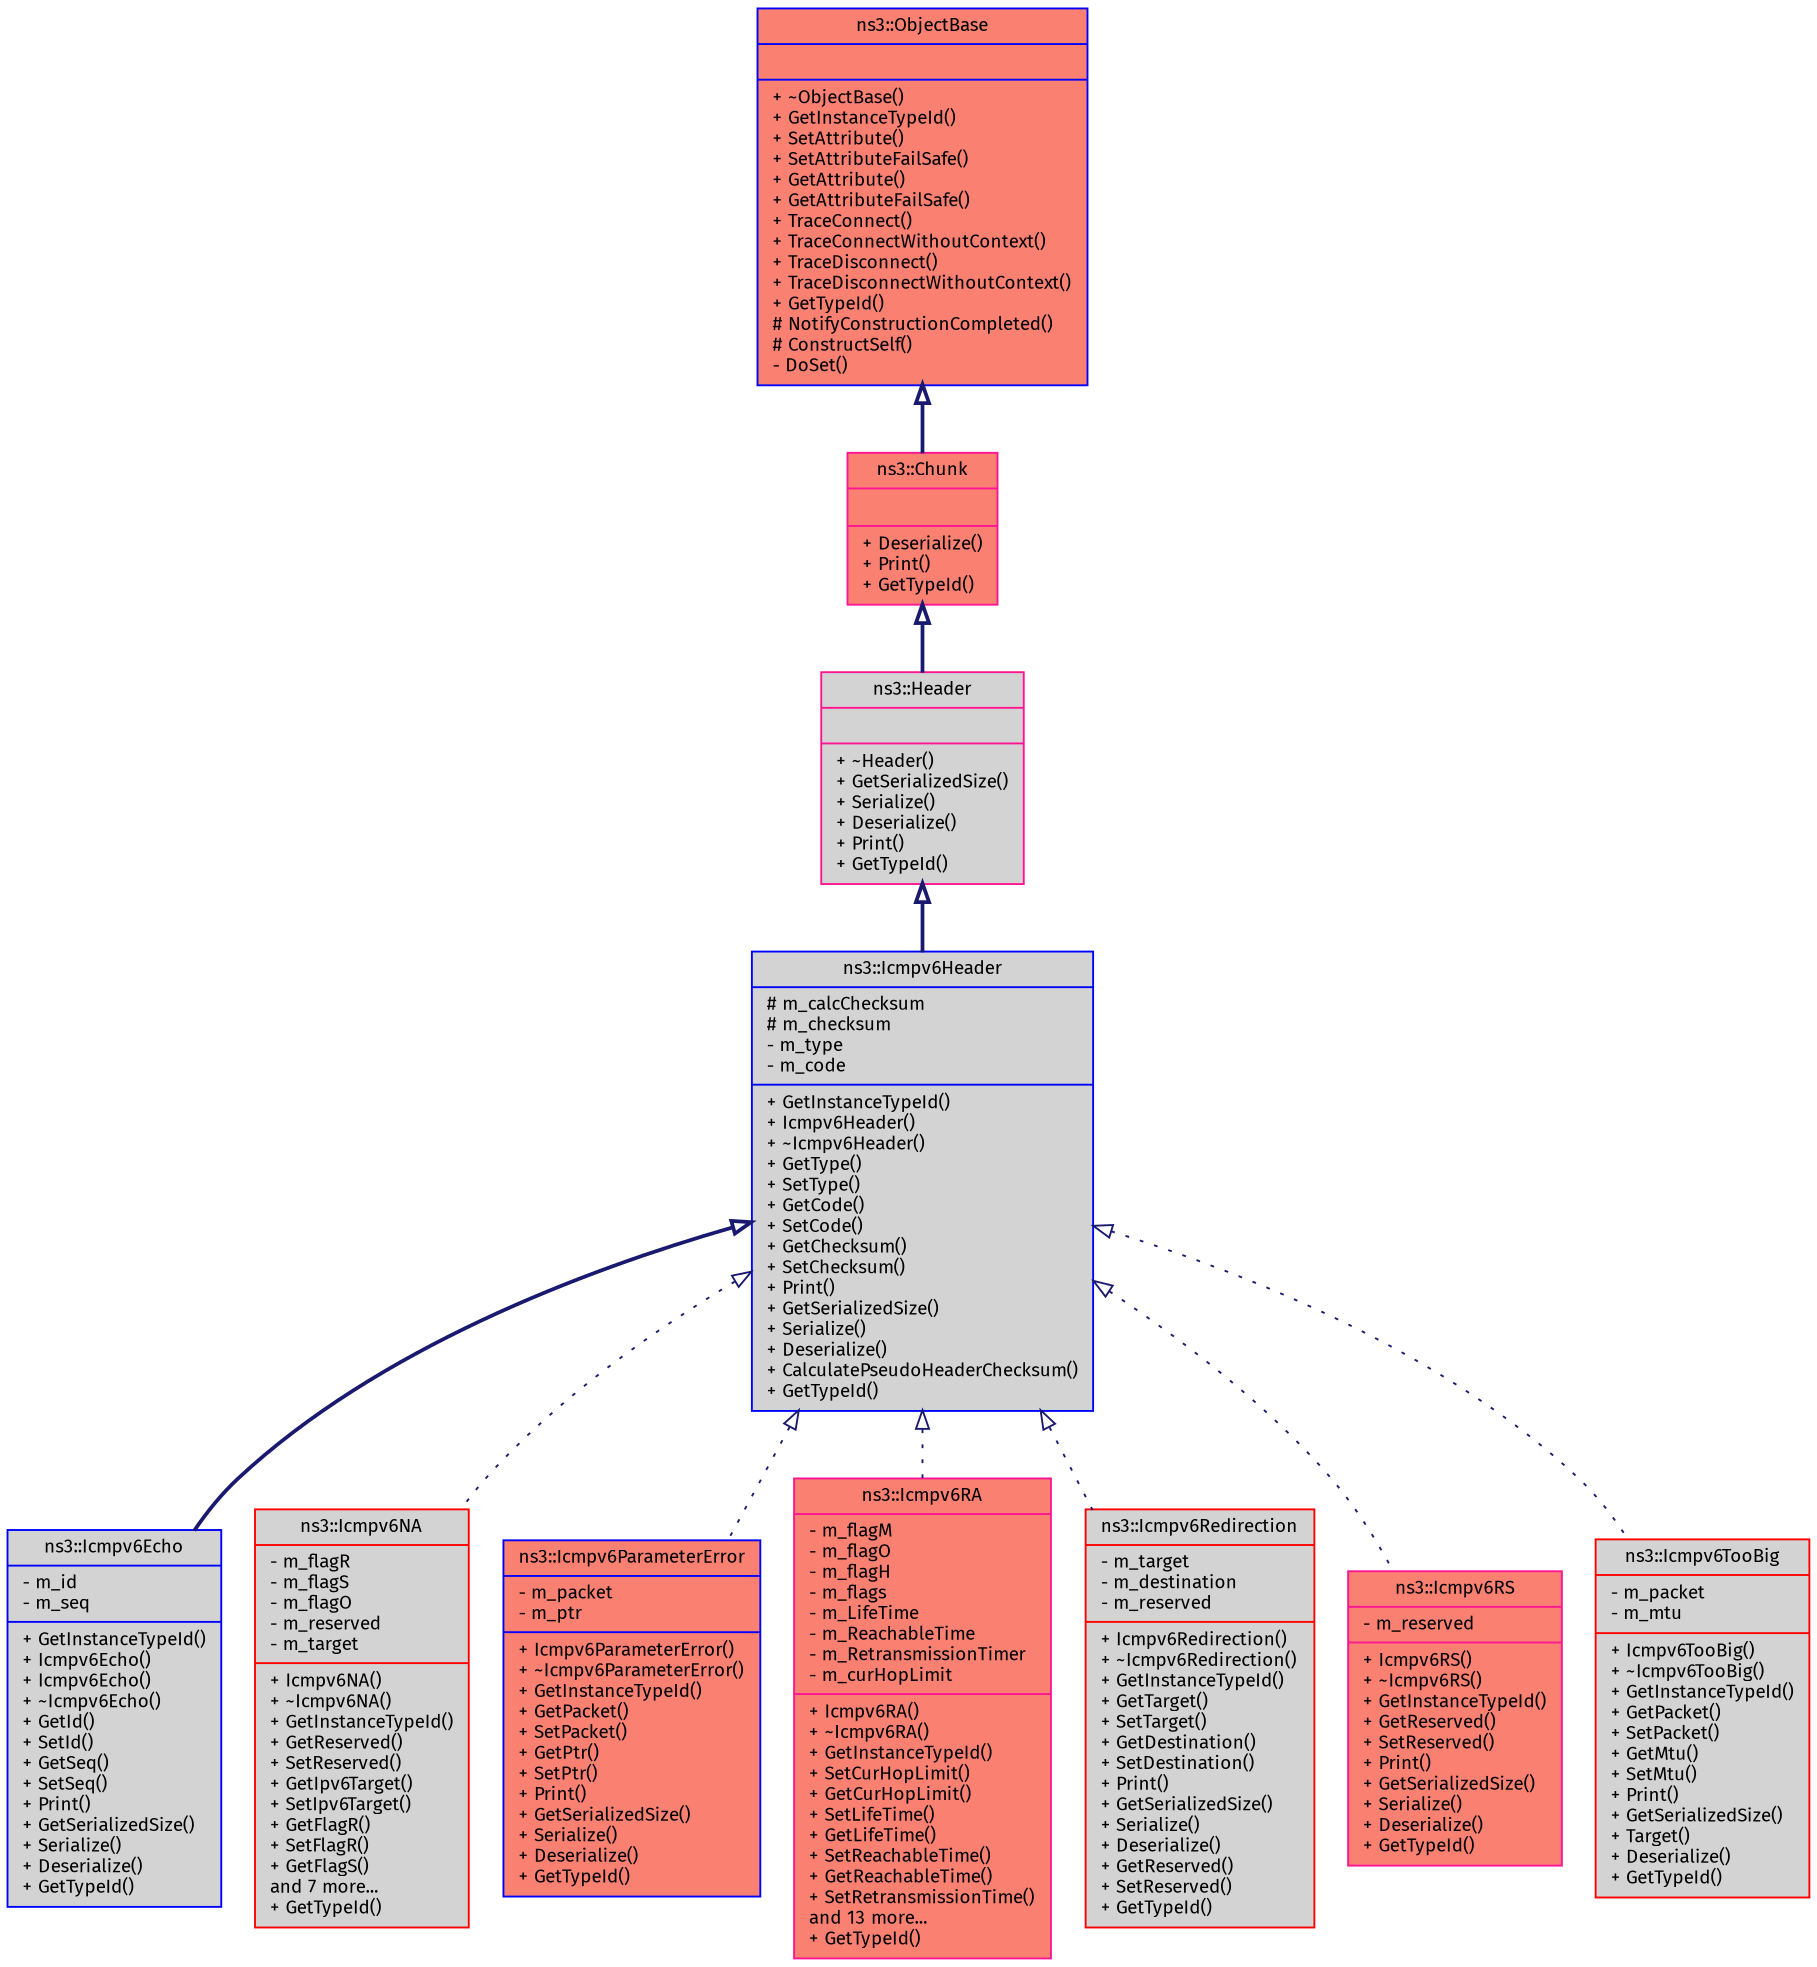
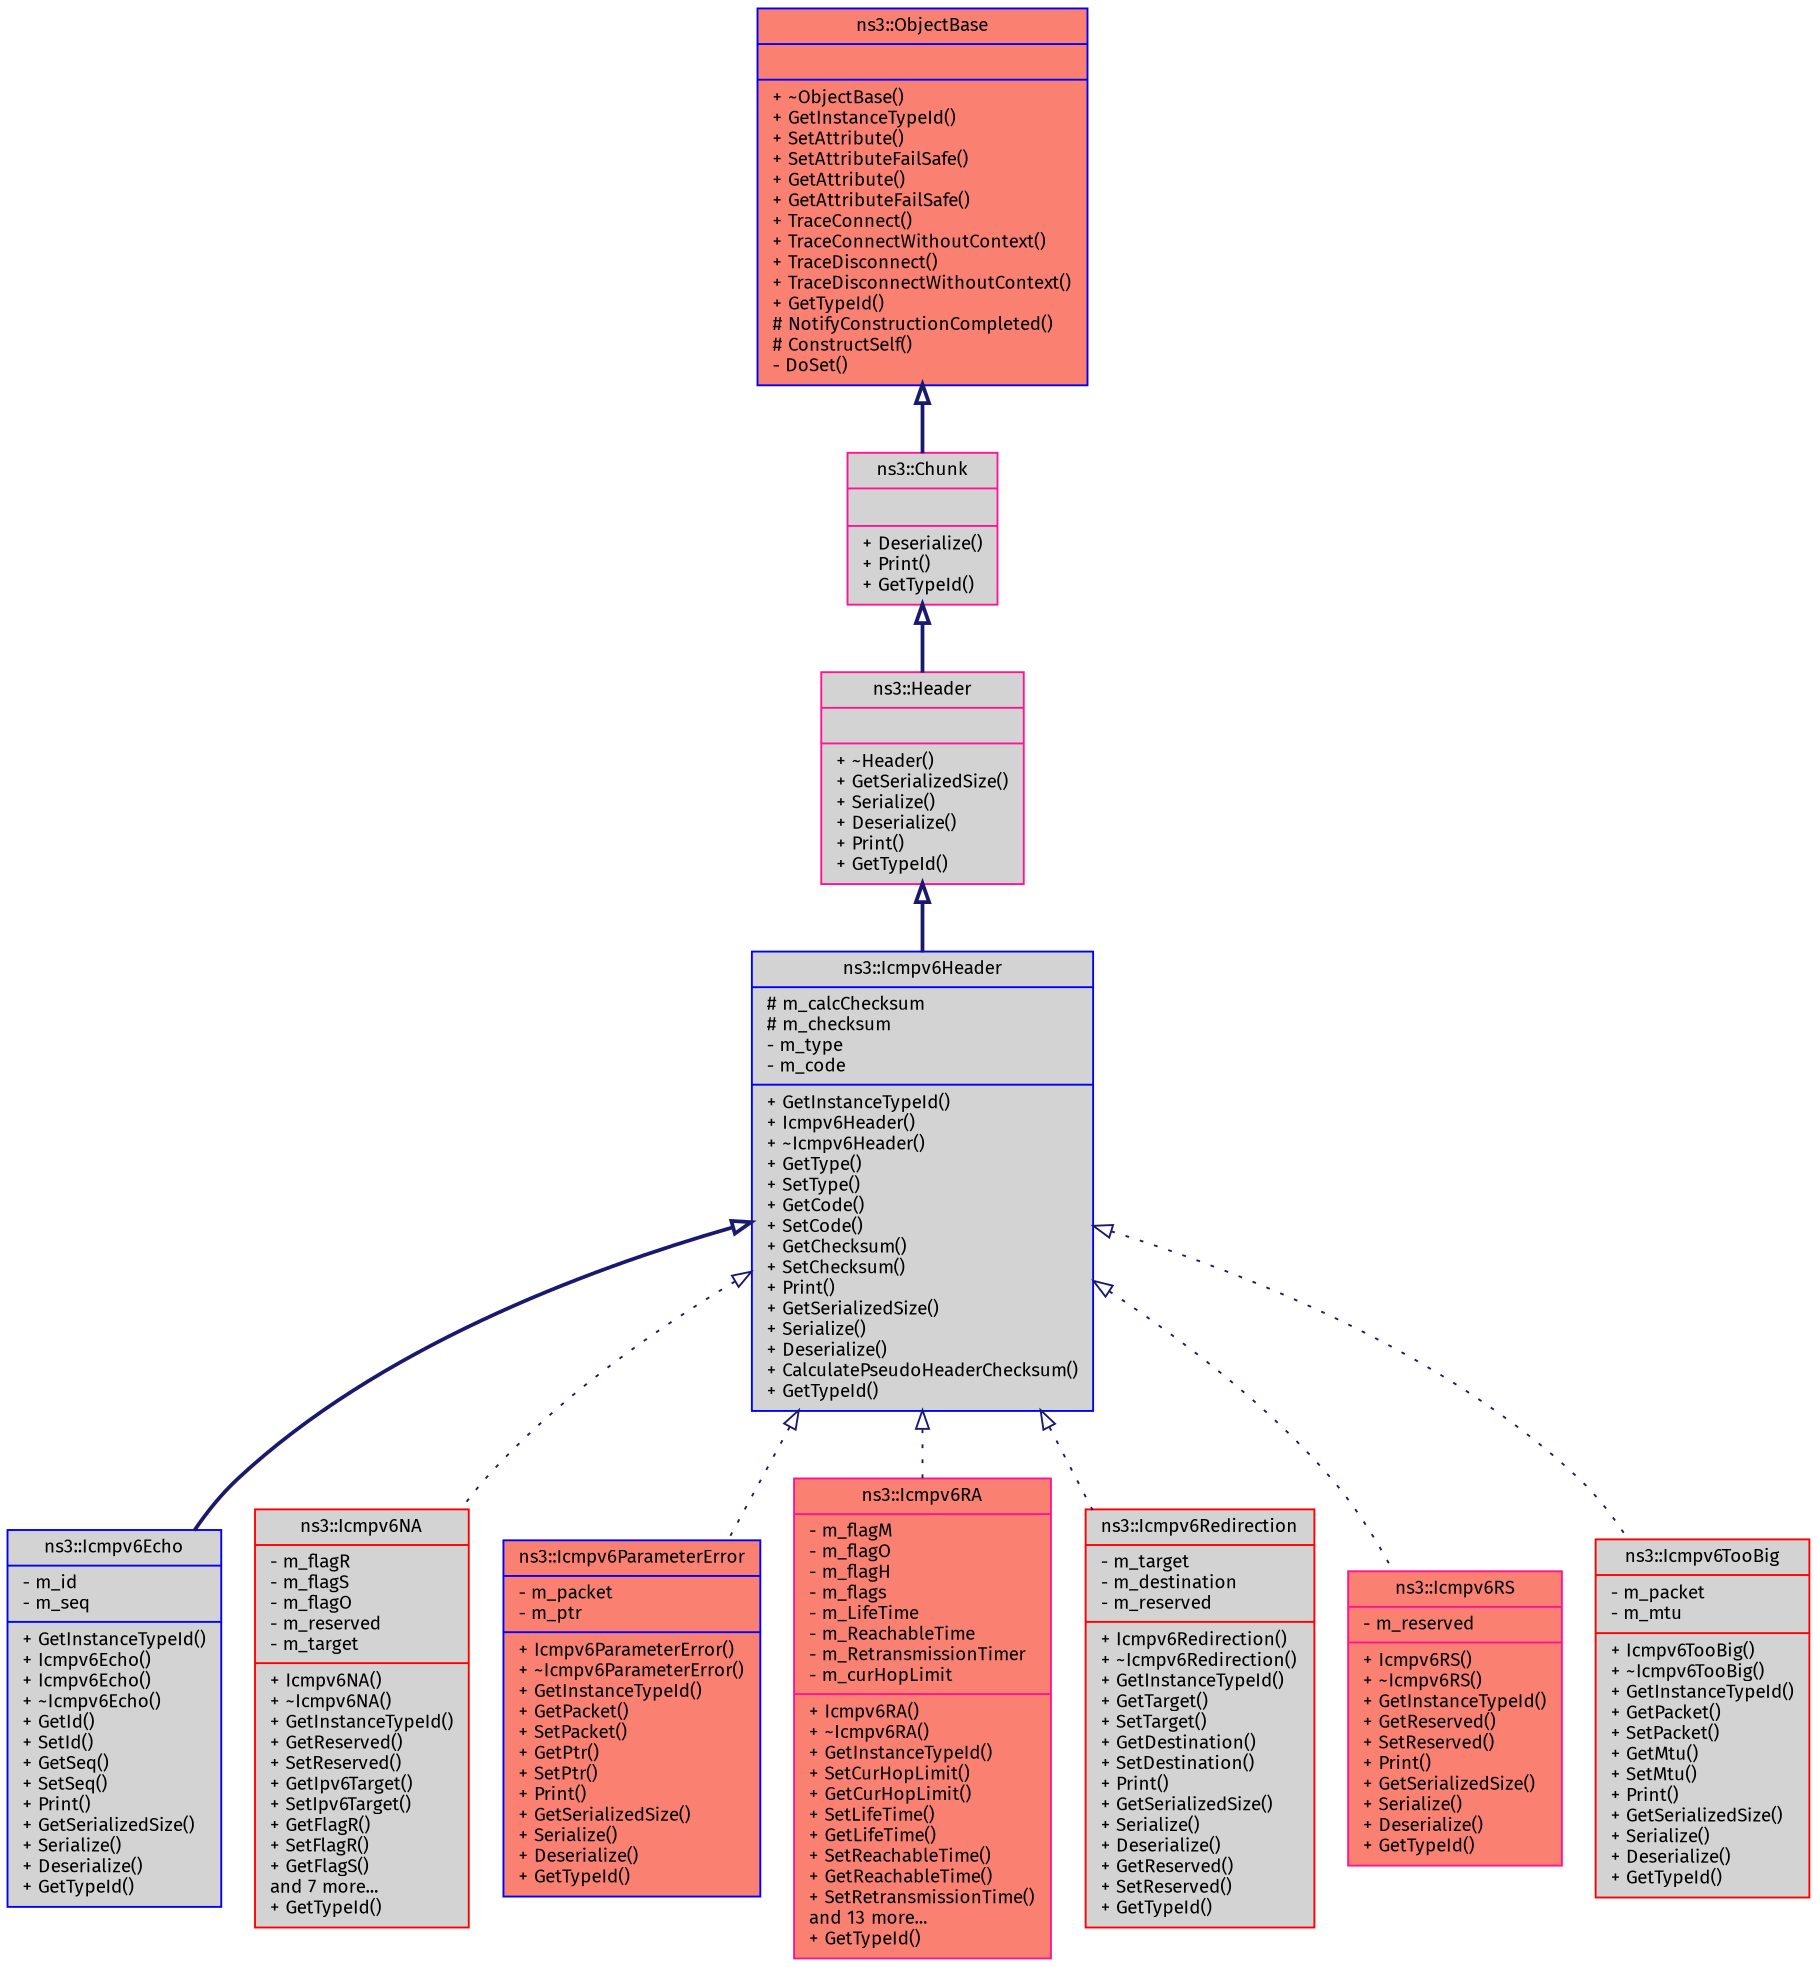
node "ns3::Chunk": fillcolor salmon -> lightgrey
node "ns3::Icmpv6TooBig": text "+ Target()" -> "+ Serialize()"
